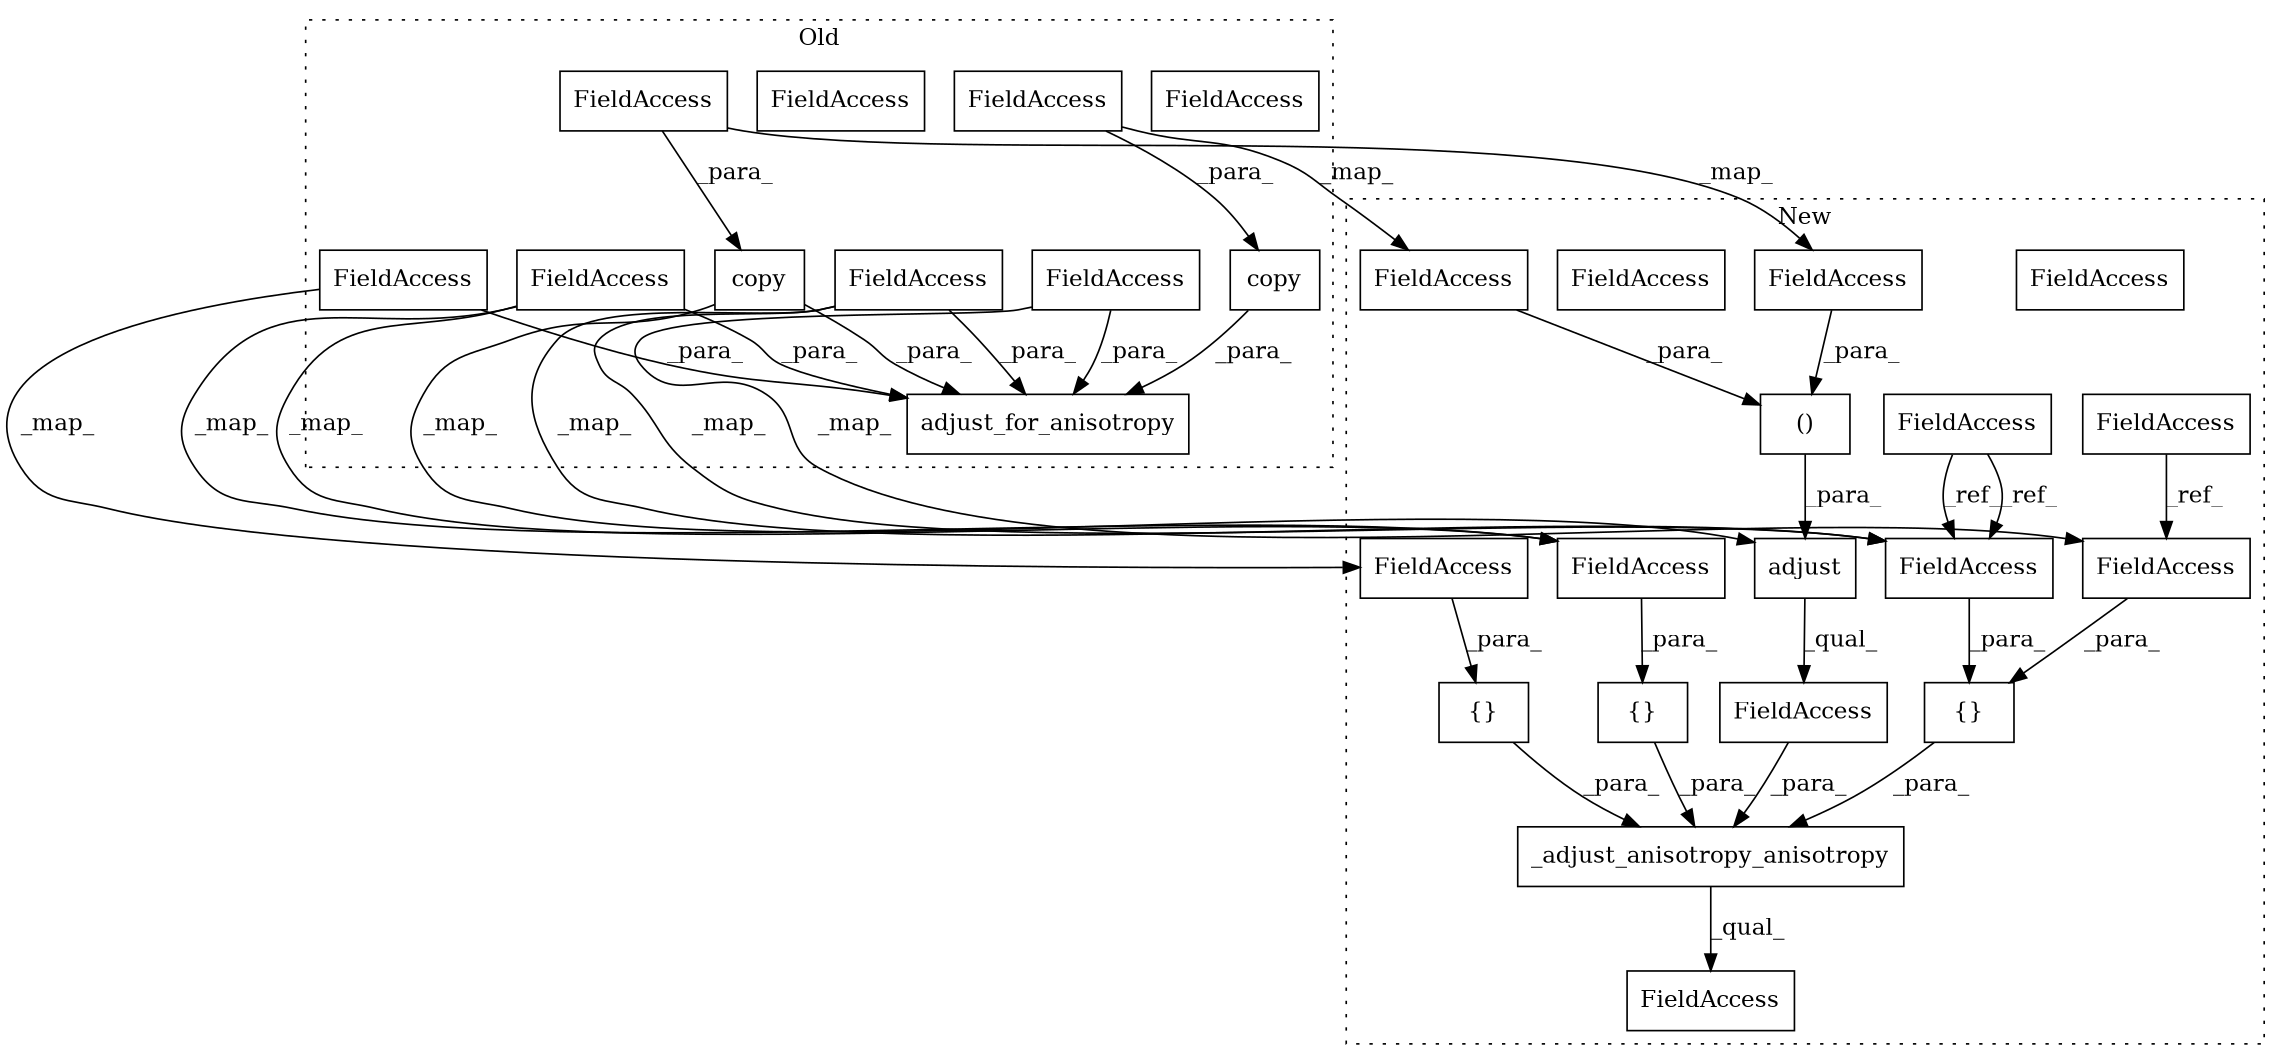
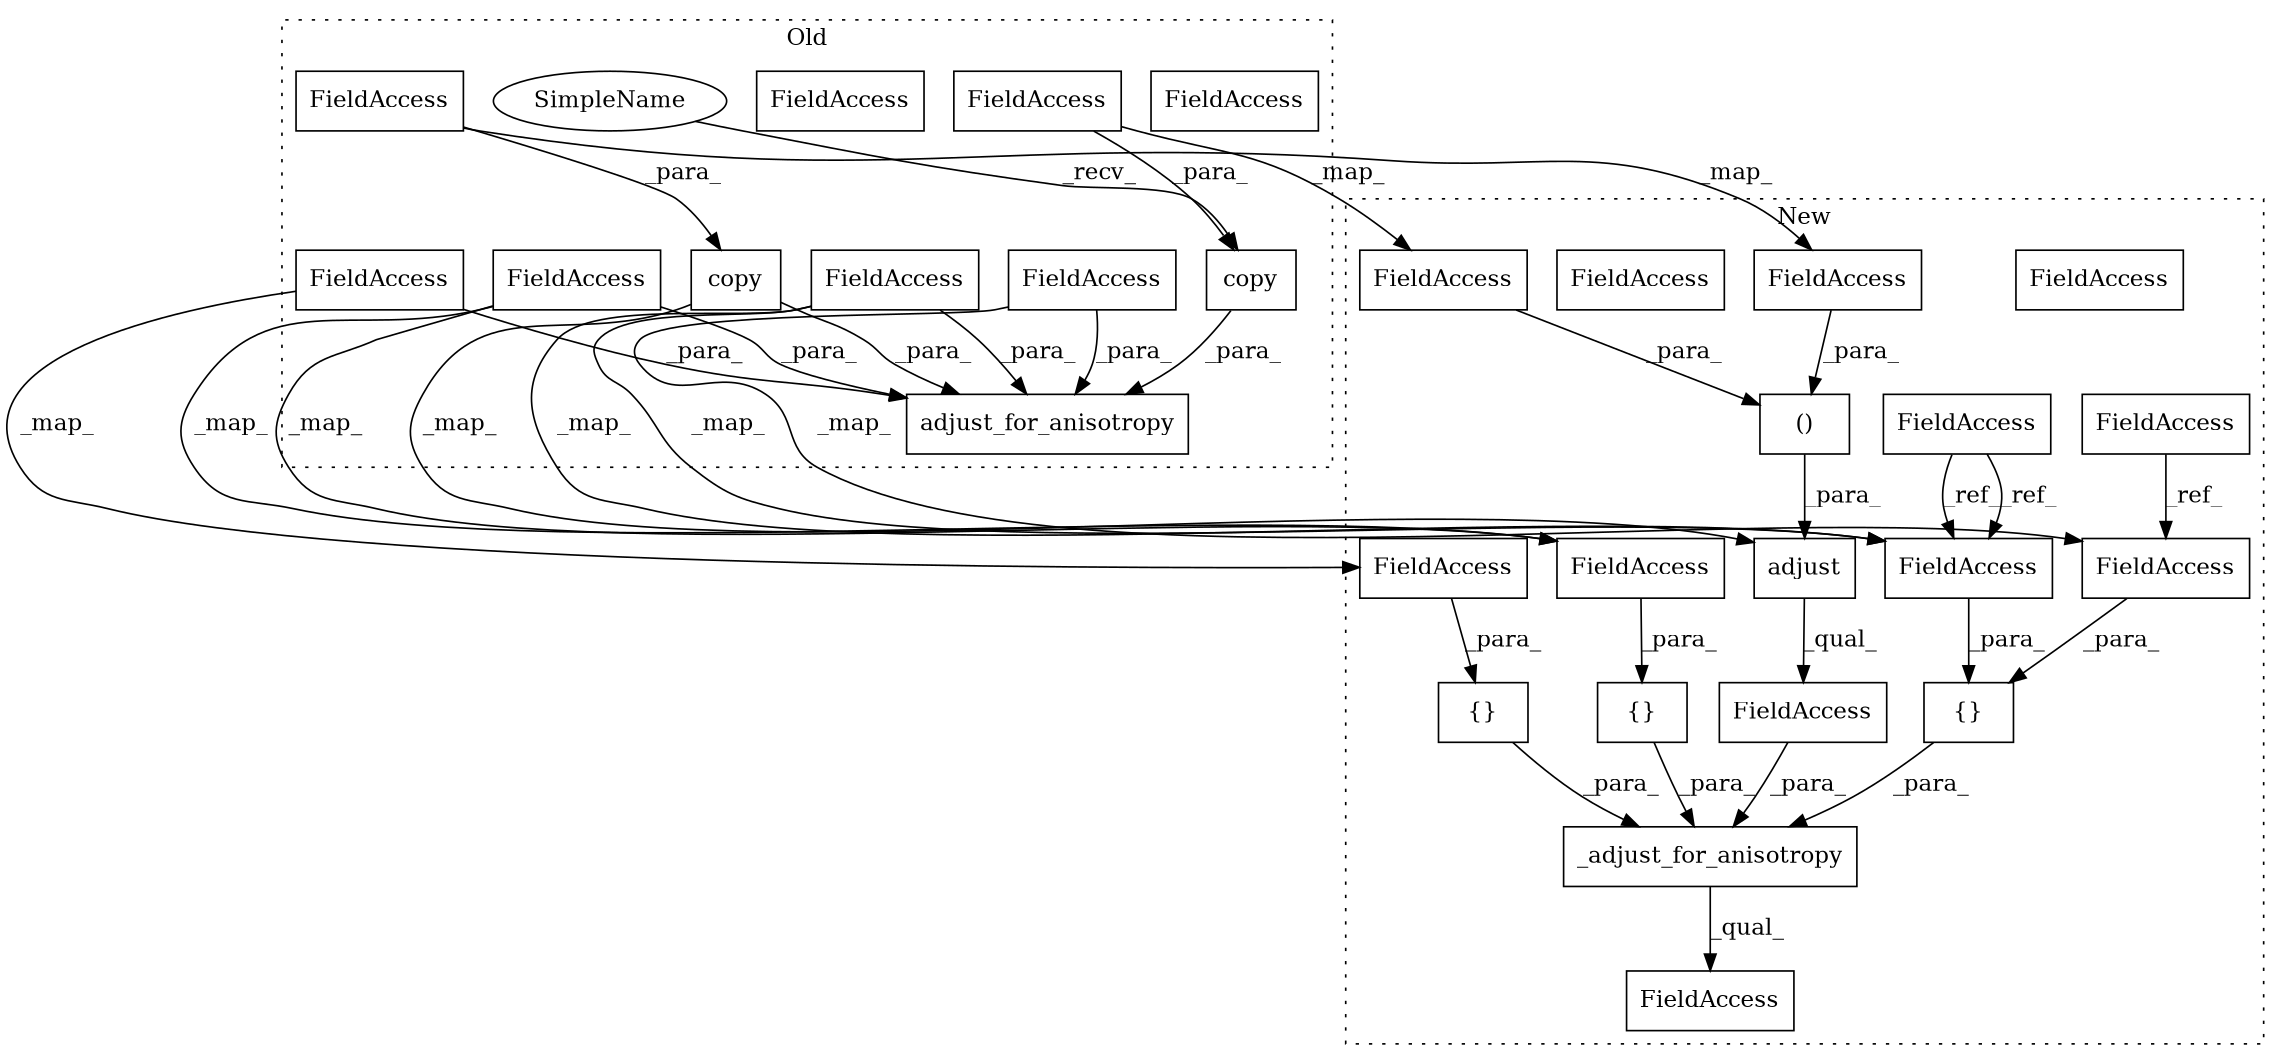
node "SimpleName": added
node "_adjust_anisotropy_anisotropy": label "_adjust_anisotropy_anisotropy" -> "_adjust_for_anisotropy"
